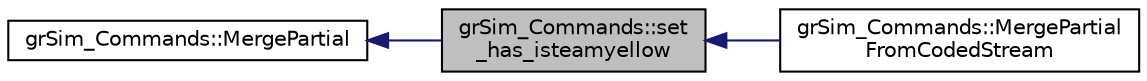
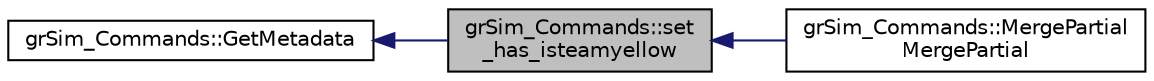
node "grSim_Commands::MergePartial": label "grSim_Commands::MergePartial" -> "grSim_Commands::GetMetadata"
node "grSim_Commands::MergePartial FromCodedStream": label "grSim_Commands::MergePartial FromCodedStream" -> "grSim_Commands::MergePartial MergePartial"
